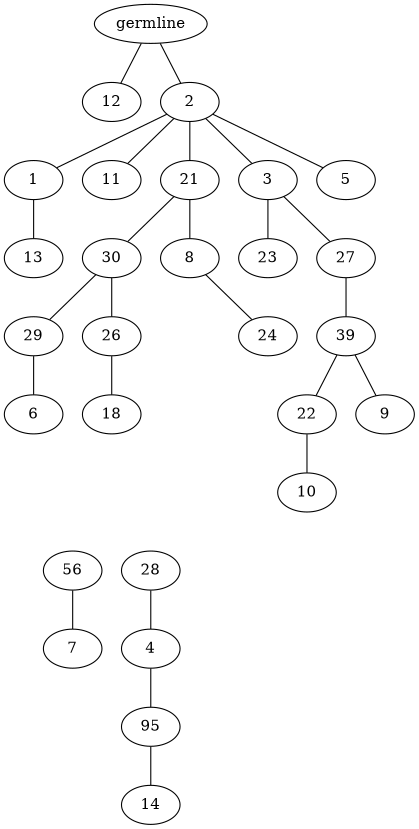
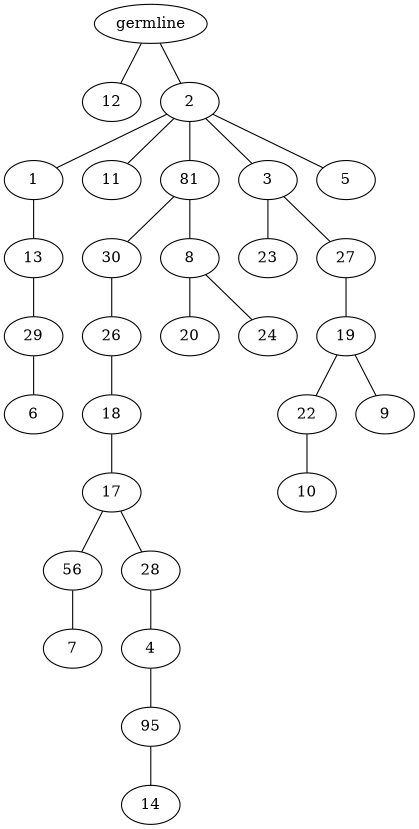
node "21": label "21" -> "81"
edge "30" -- "29": now "13" -- "29"
node "20": added
node "39": label "39" -> "19"
node "17": added
